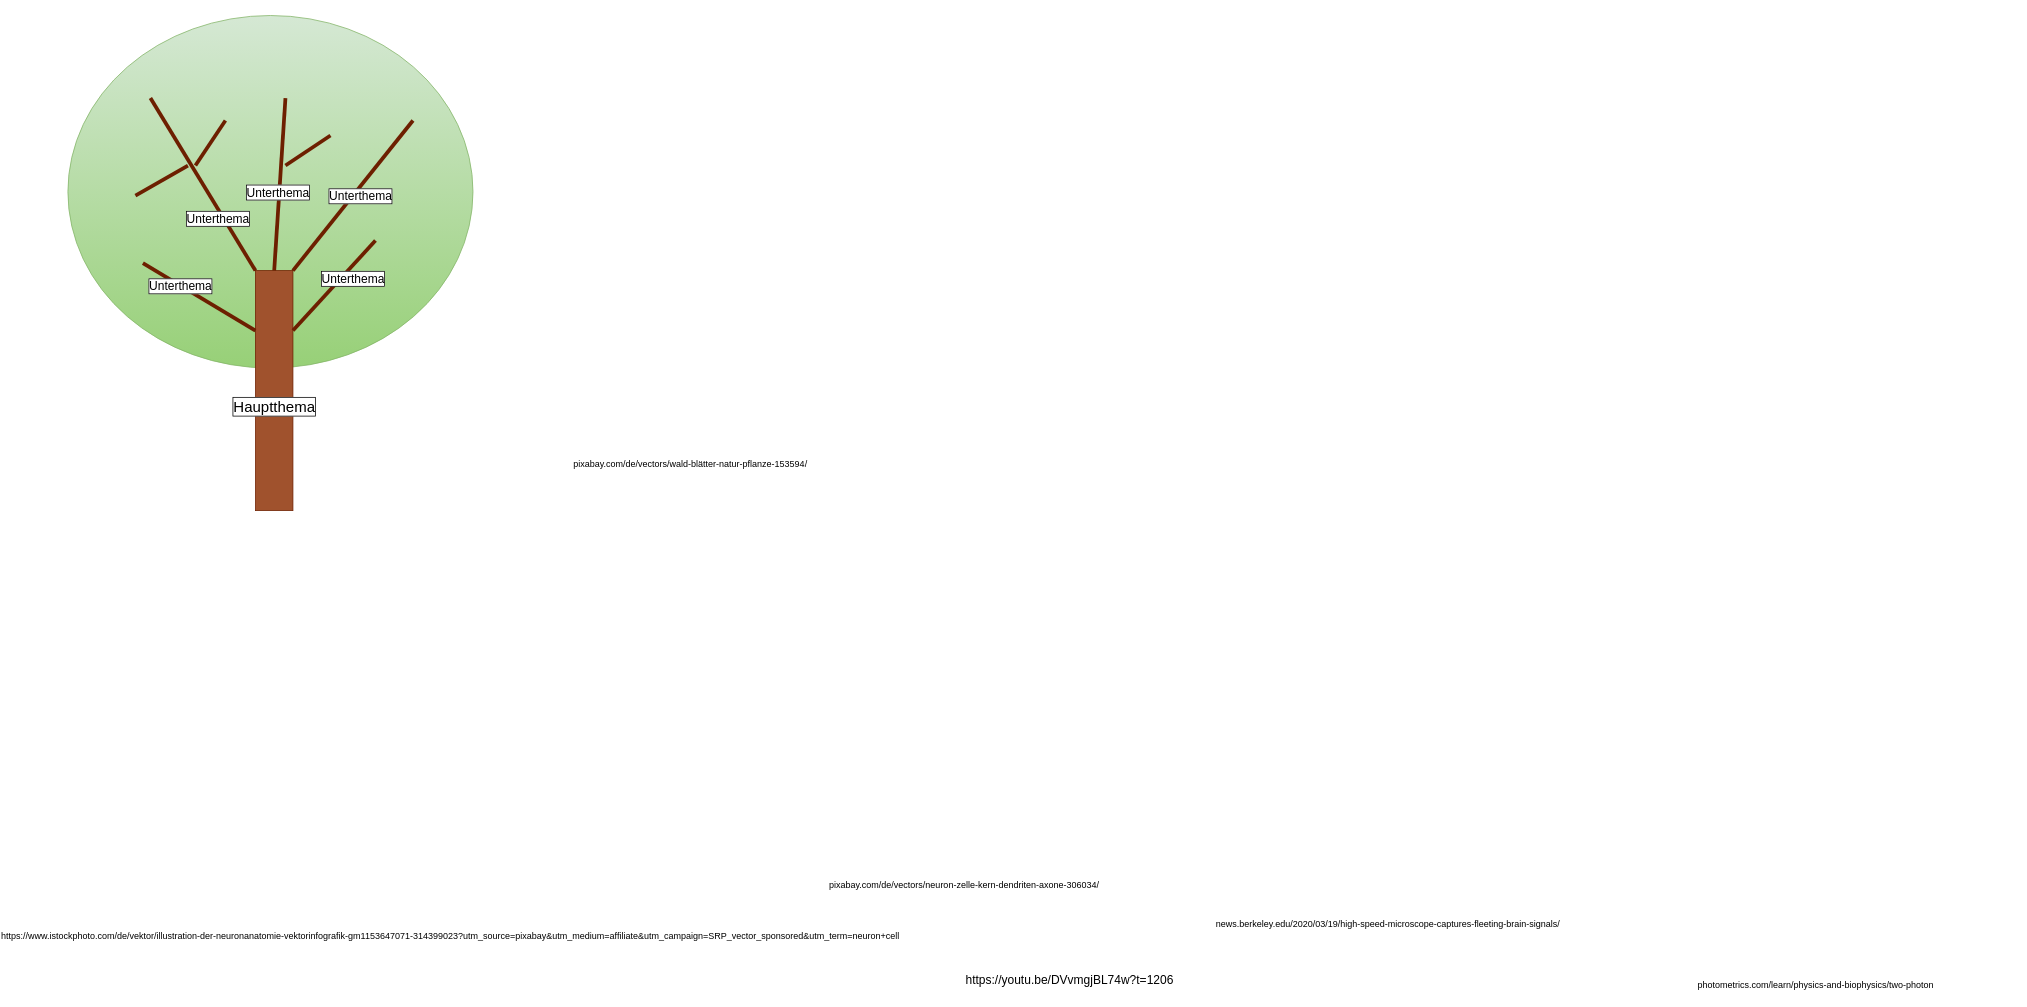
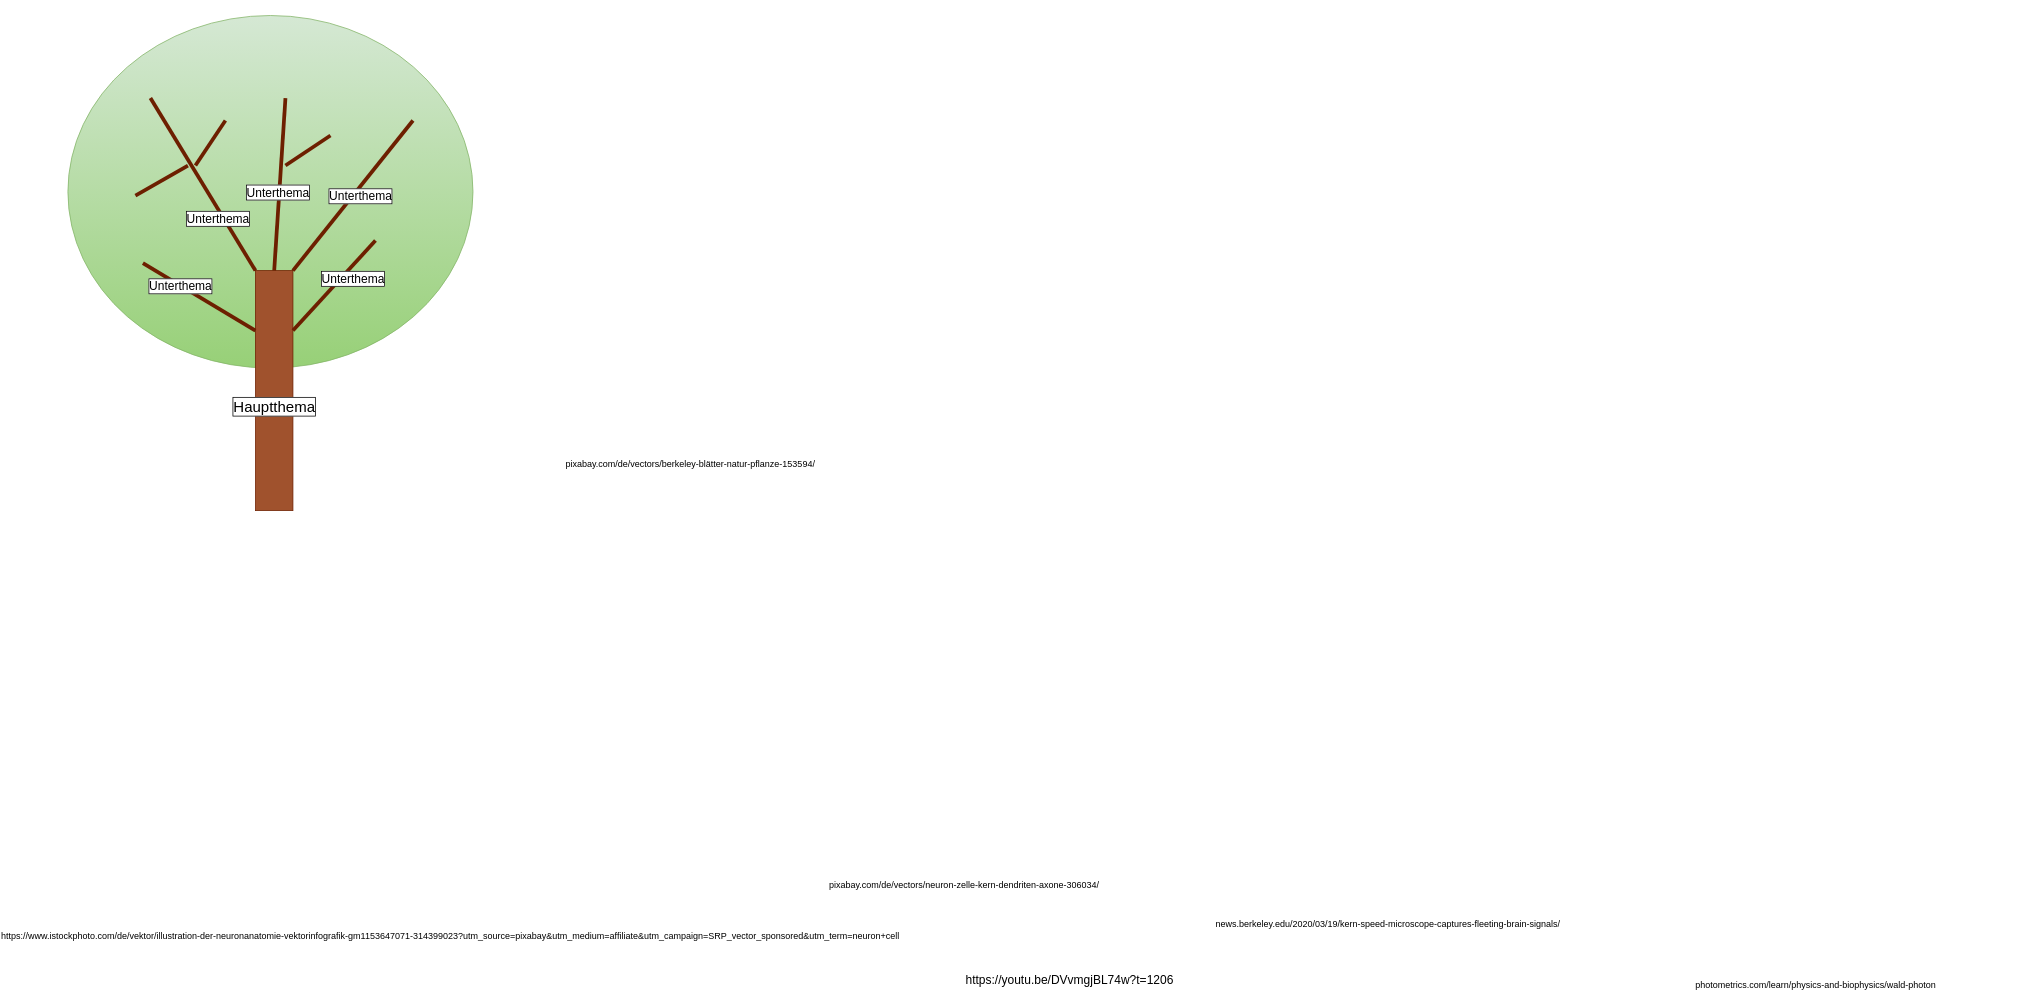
node "pixabay.com/de/vectors/wald-blätter-natur-pflanze-153594/": label "pixabay.com/de/vectors/wald-blätter-natur-pflanze-153594/" -> "pixabay.com/de/vectors/berkeley-blätter-natur-pflanze-153594/"
node "news.berkeley.edu/2020/03/19/high-speed-microscope-captures-fleeting-brain-signals/": label "news.berkeley.edu/2020/03/19/high-speed-microscope-captures-fleeting-brain-signals/" -> "news.berkeley.edu/2020/03/19/kern-speed-microscope-captures-fleeting-brain-signals/"
node "photometrics.com/learn/physics-and-biophysics/two-photon": label "photometrics.com/learn/physics-and-biophysics/two-photon" -> "photometrics.com/learn/physics-and-biophysics/wald-photon"
